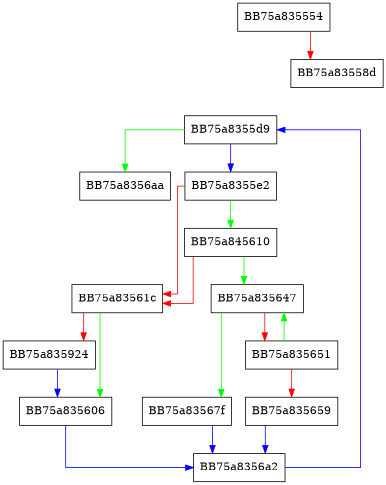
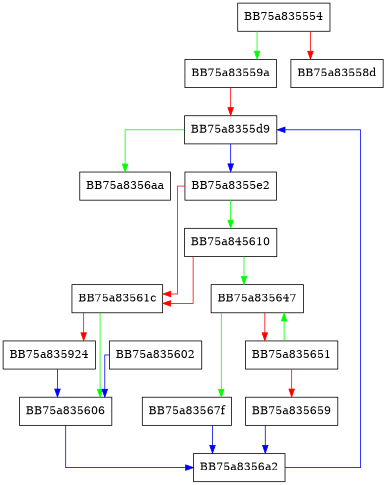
node "BB75a83559a": added
node "BB75a835602": added
